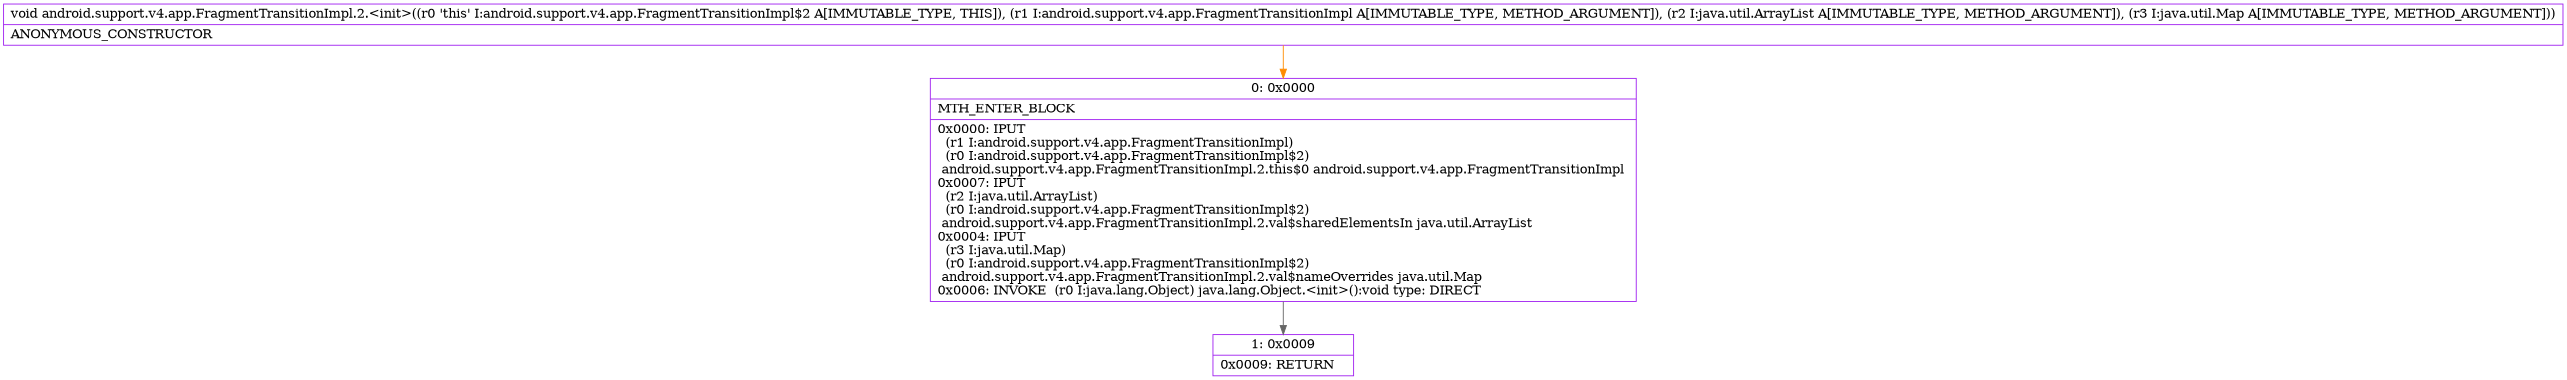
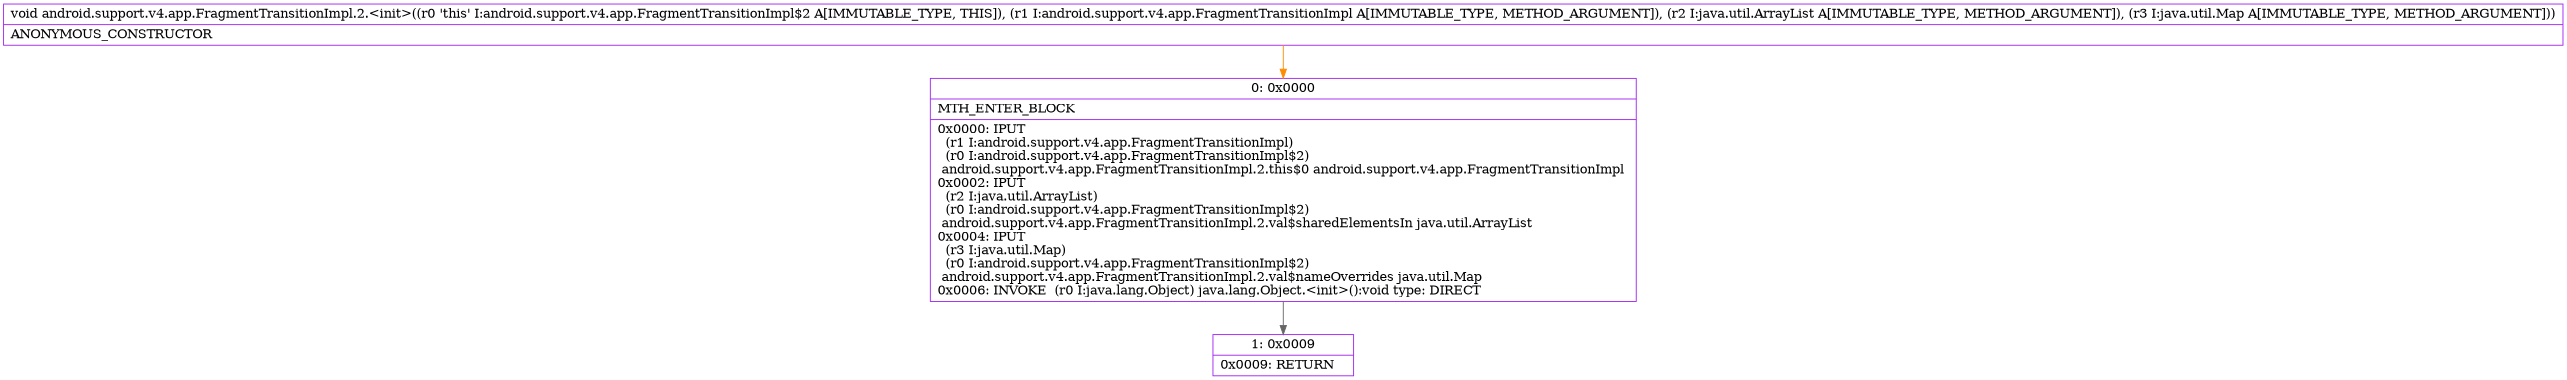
node "0: 0x0000": text "0x0007: IPUT" -> "0x0002: IPUT"
